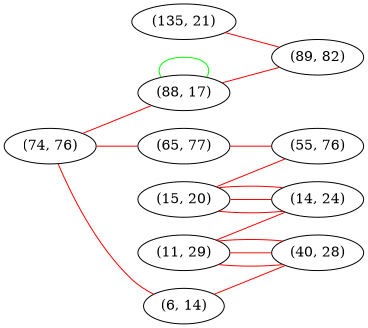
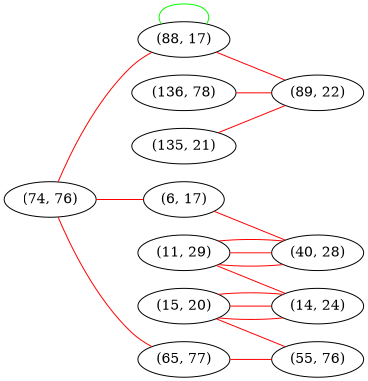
node "(89, 82)": label "(89, 82)" -> "(89, 22)"
node "(136, 78)": added
node "(6, 14)": label "(6, 14)" -> "(6, 17)"
